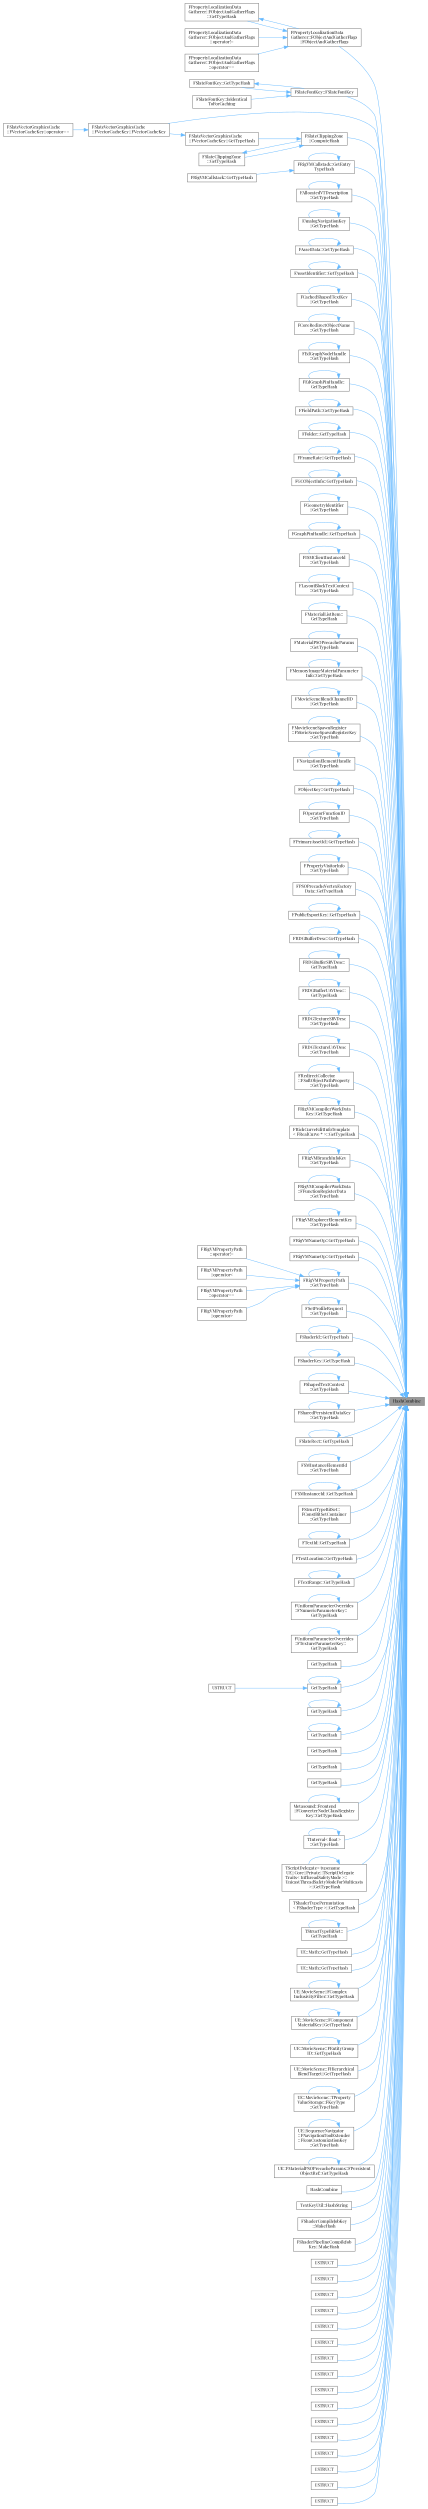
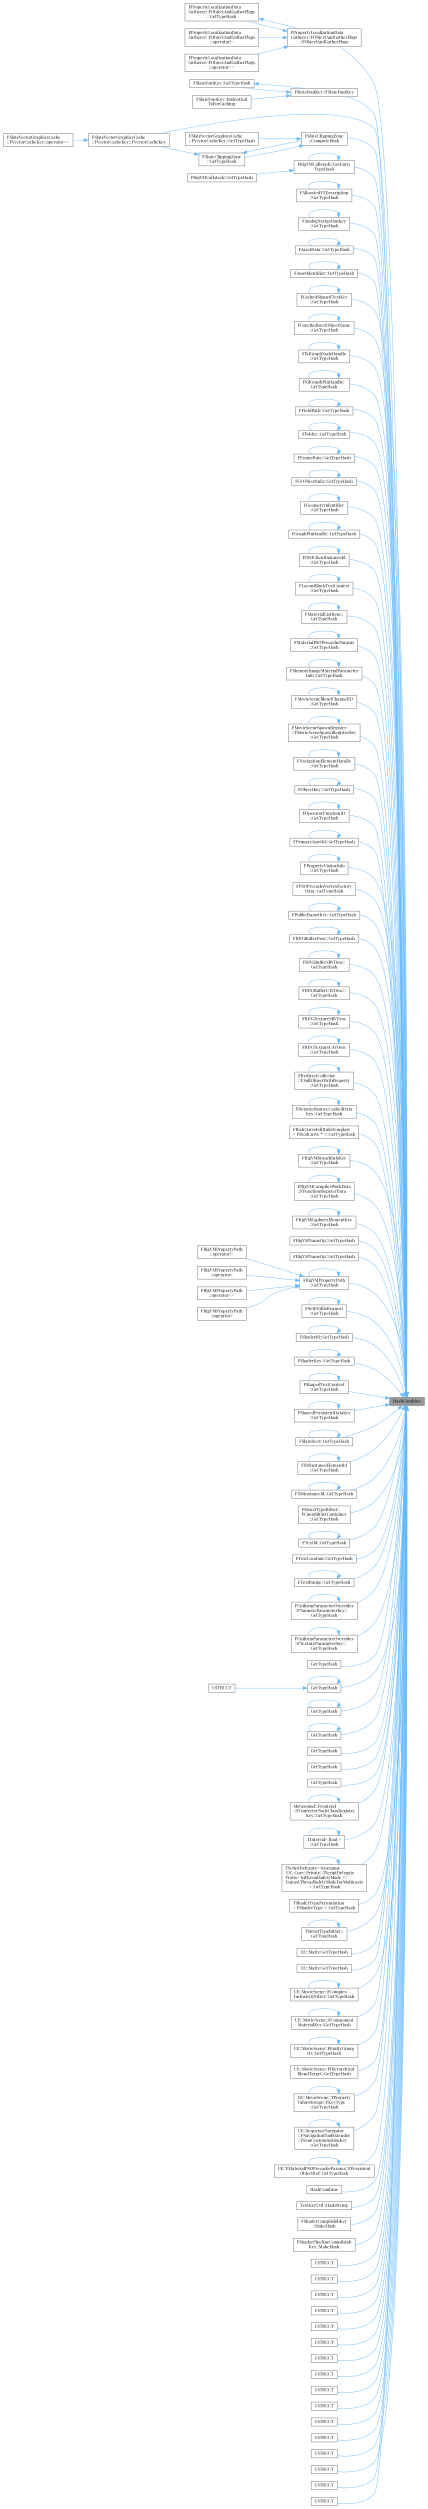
edge "FSlateVectorGraphicsCache ::FVectorCacheKey::FVectorCacheKey" -> "FSlateVectorGraphicsCache ::FVectorCacheKey::GetTypeHash": now "FSlateVectorGraphicsCache ::FVectorCacheKey::FVectorCacheKey" -> "FSlateClippingZone ::GetTypeHash"
node "FRigVMCompilerWorkData Key::GetTypeHash": label "FRigVMCompilerWorkData Key::GetTypeHash" -> "FRetargetSourceCachedData Key::GetTypeHash"
